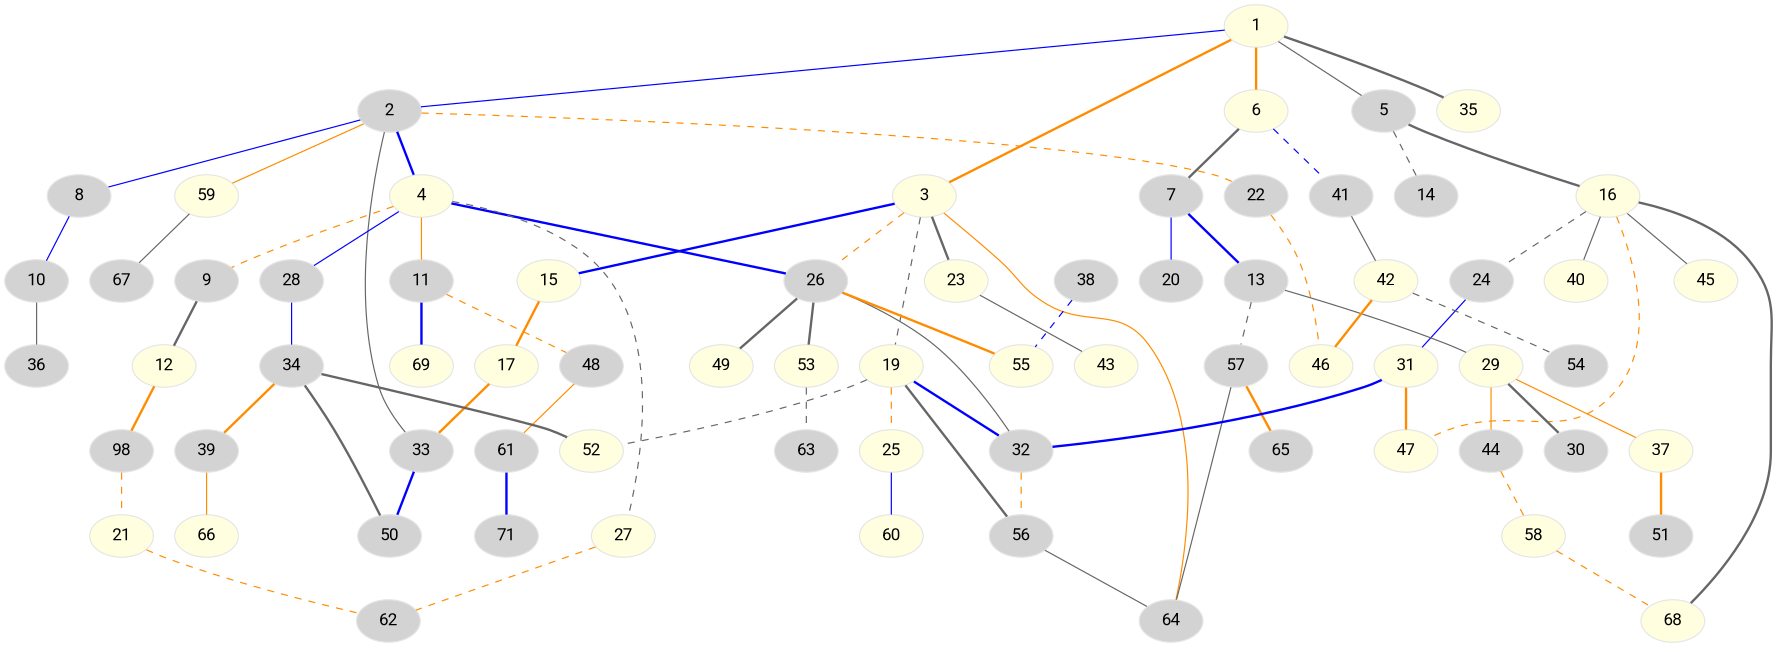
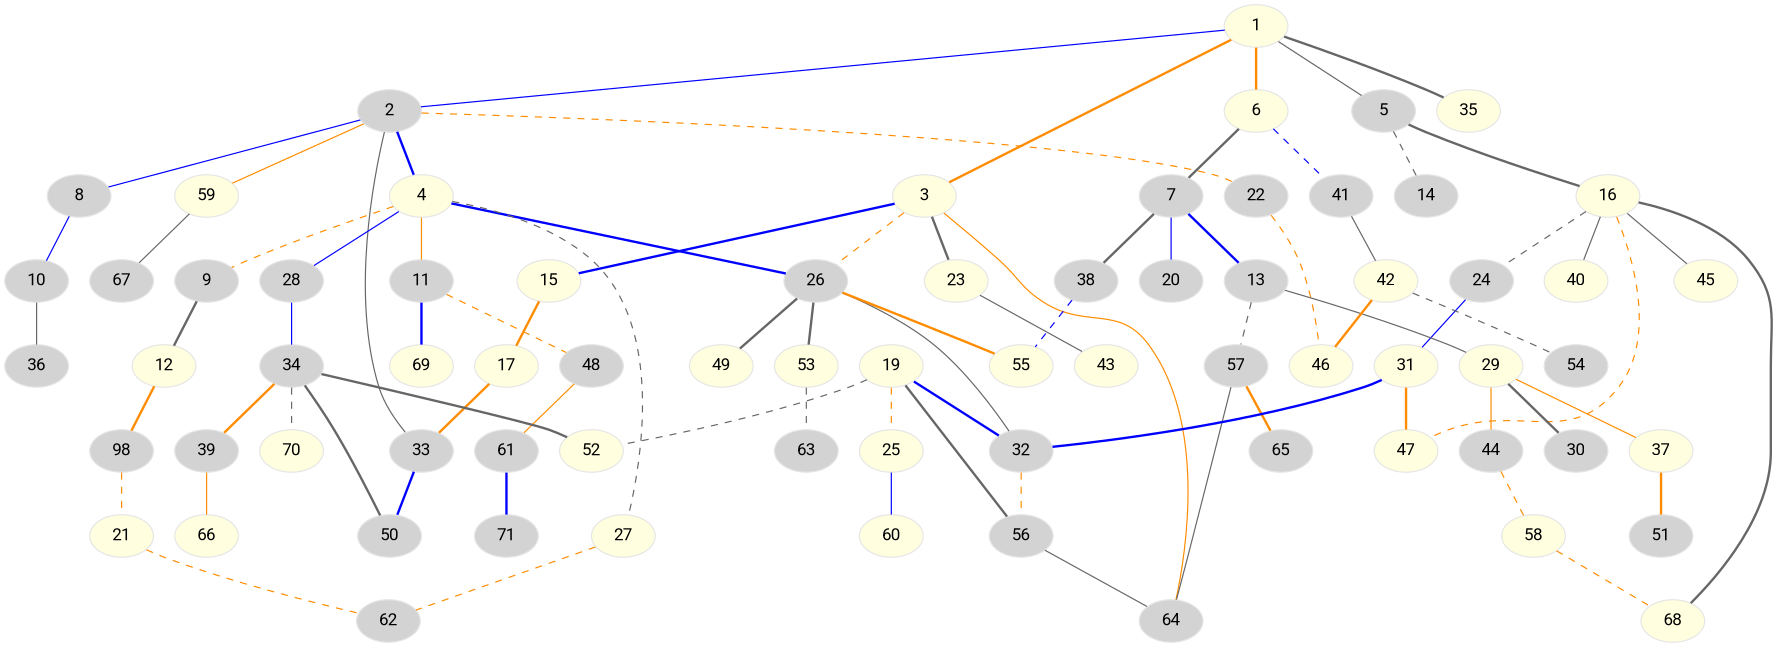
edge "7" -- "38": added
edge "3" -- "19": removed
node "70": added
